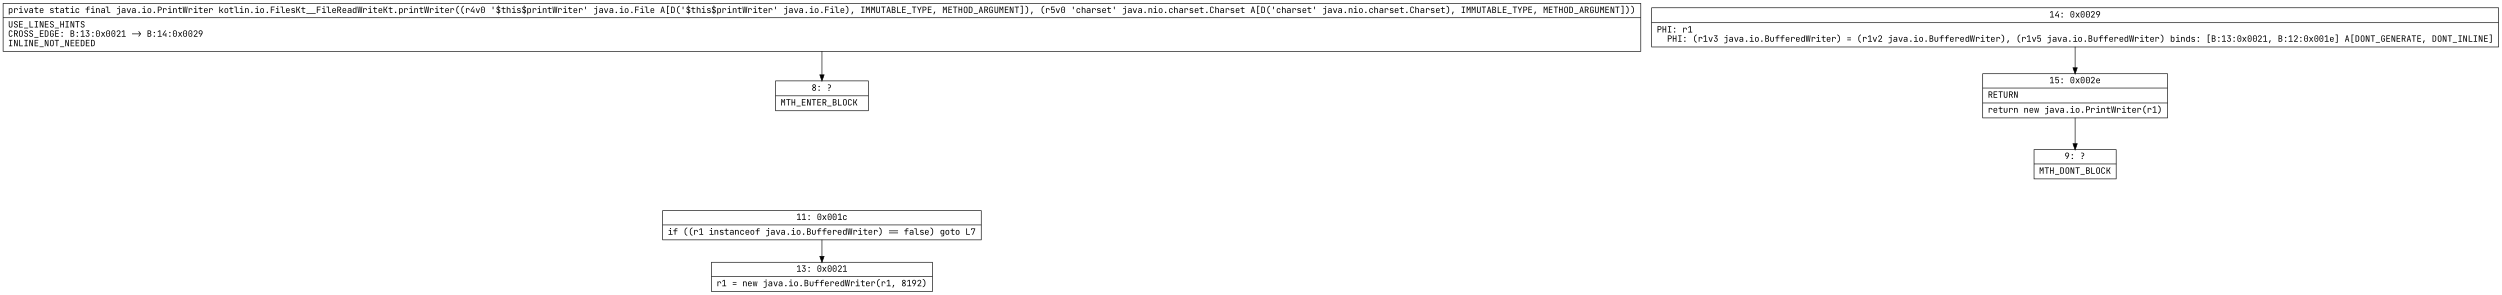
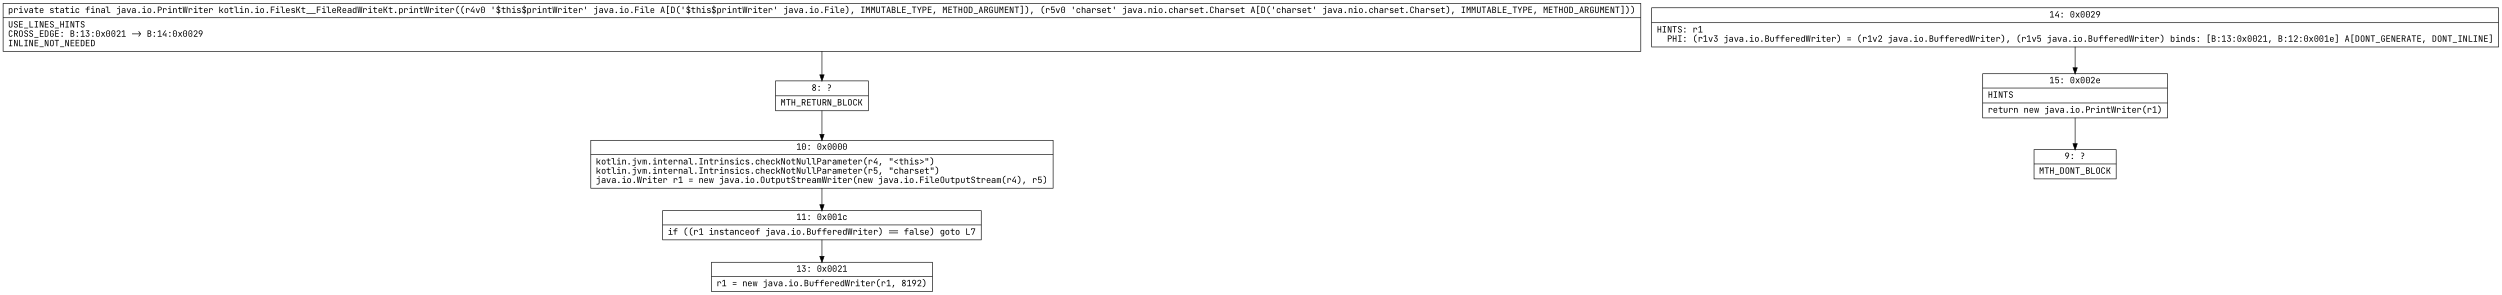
node "14: 0x0029": text "PHI: r1" -> "HINTS: r1"
node "15: 0x002e": text "RETURN" -> "HINTS"
node "8: ?": text "MTH_ENTER_BLOCK" -> "MTH_RETURN_BLOCK"
node "10: 0x0000": added
